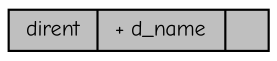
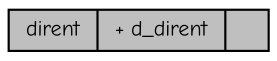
node "dirent": text "+ d_name" -> "+ d_dirent"
